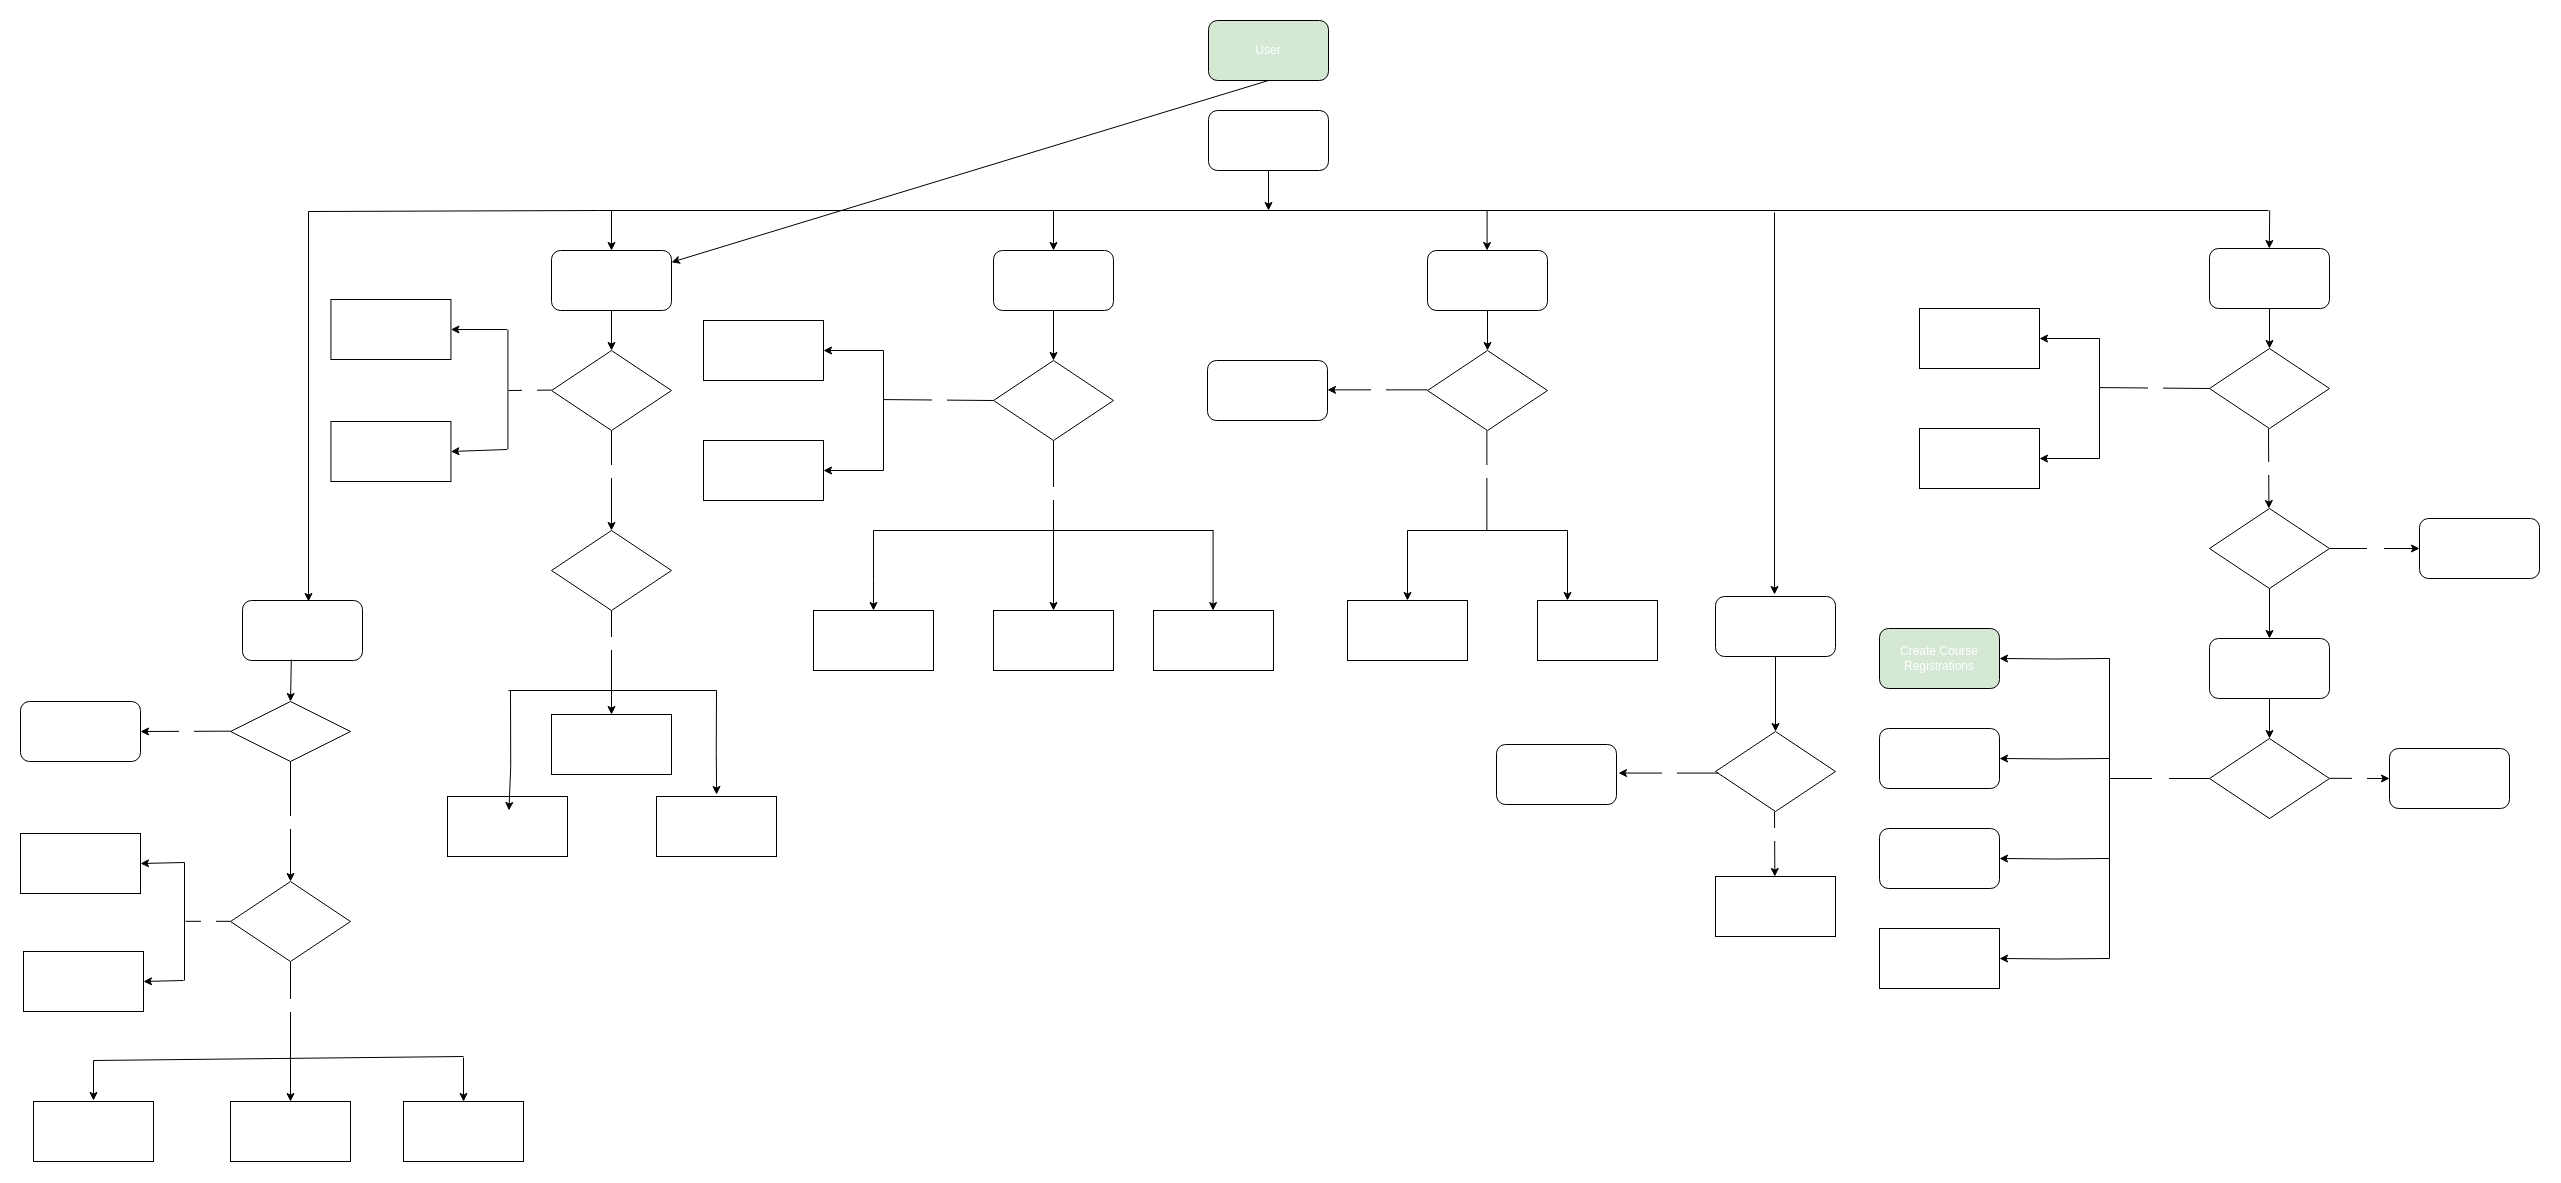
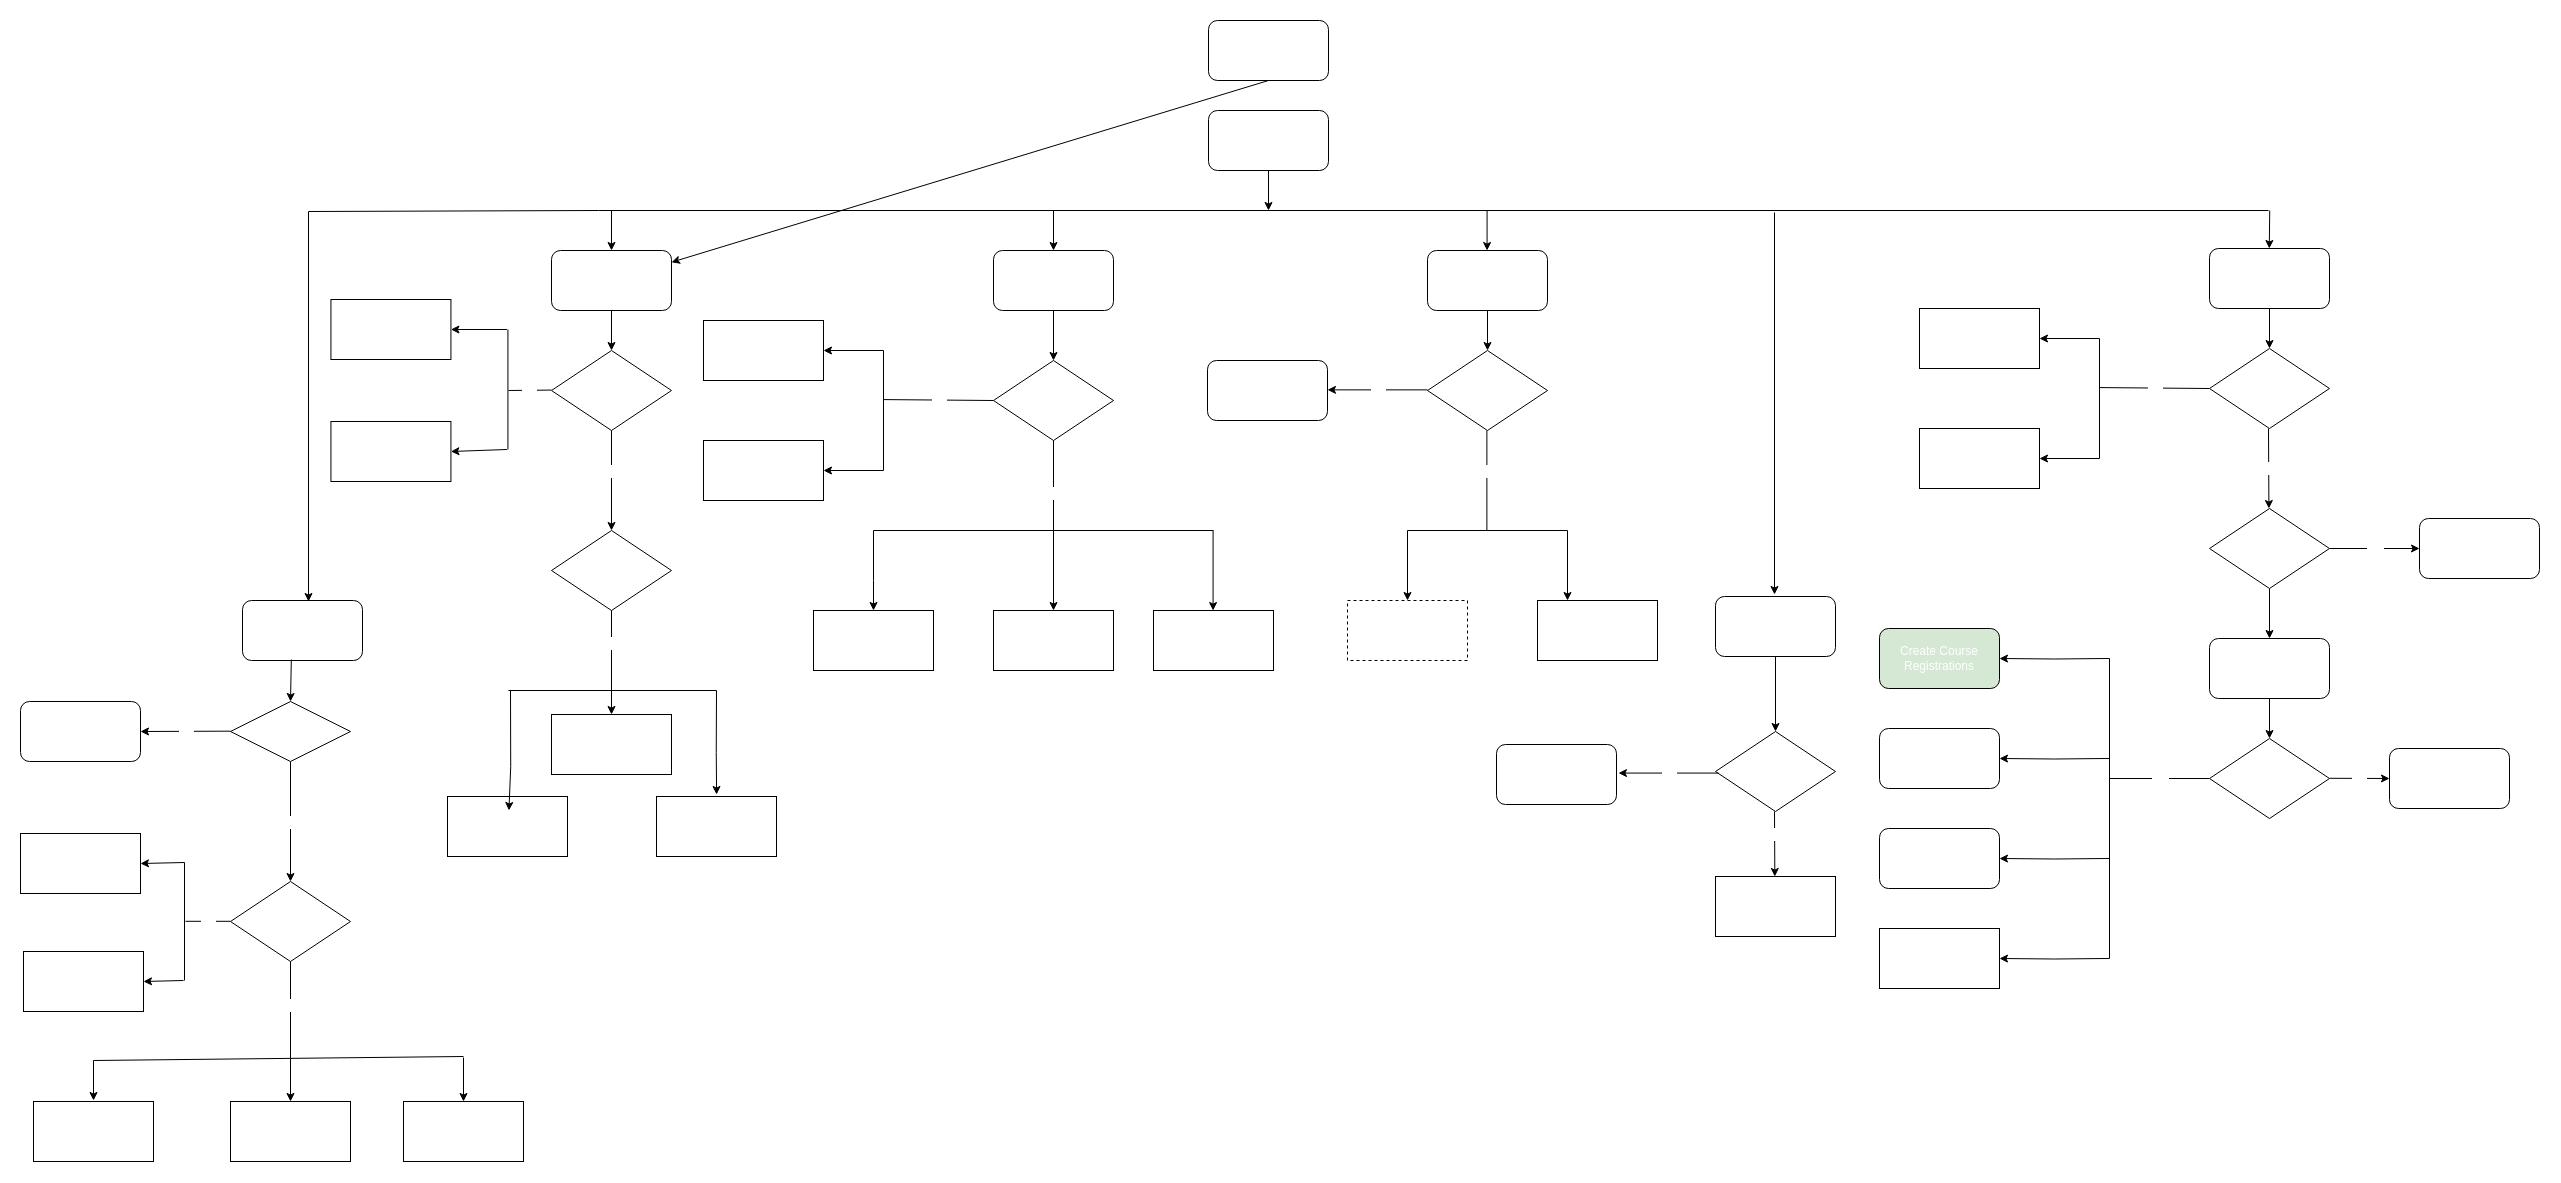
node "User": fillcolor #d5e8d4 -> #ffffff
node "Like a Post": style solid -> dashed
